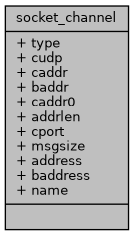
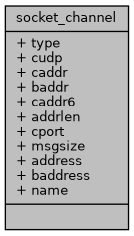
node "socket_channel": text "+ caddr0" -> "+ caddr6"
